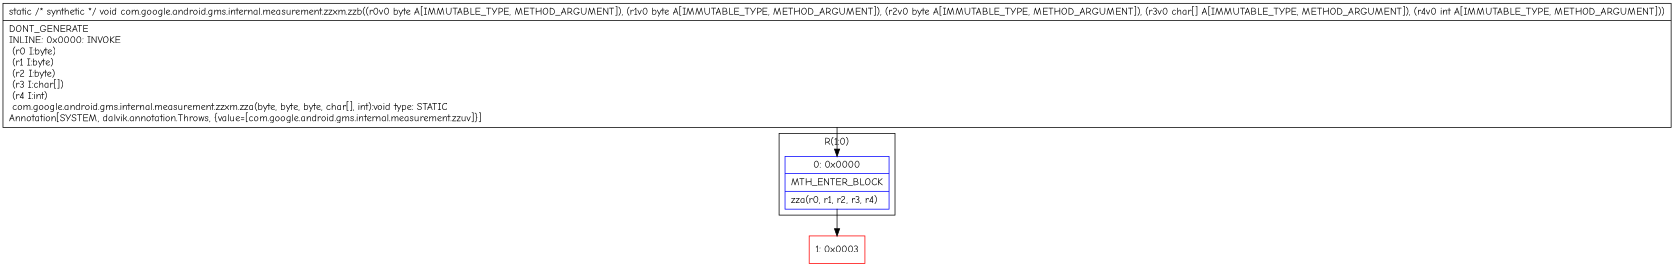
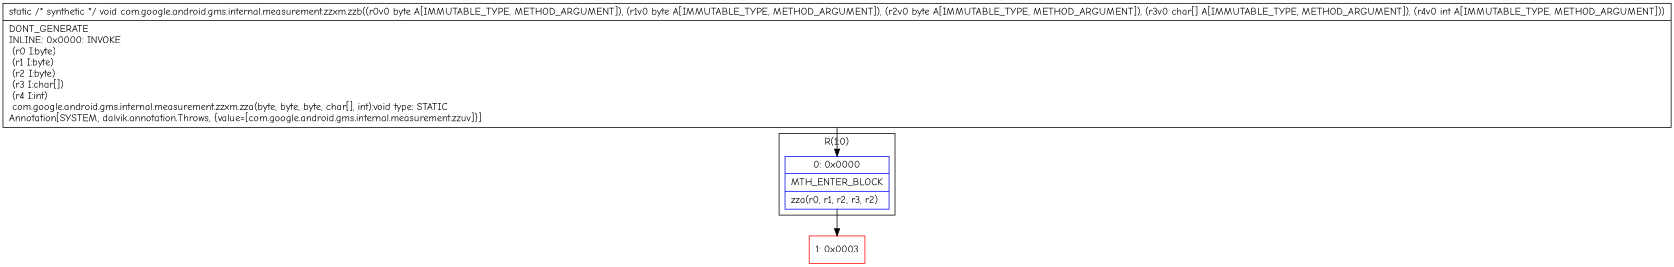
node "0: 0x0000": text "zza(r0, r1, r2, r3, r4)" -> "zza(r0, r1, r2, r3, r2)"
